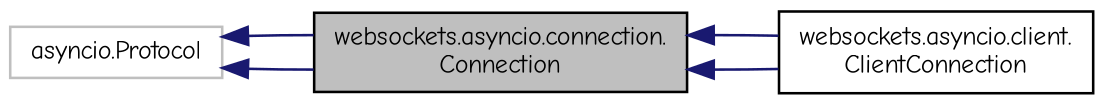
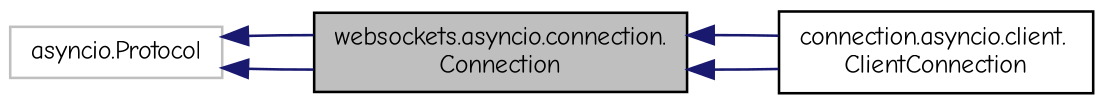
node "websockets.asyncio.client. ClientConnection": label "websockets.asyncio.client. ClientConnection" -> "connection.asyncio.client. ClientConnection"
